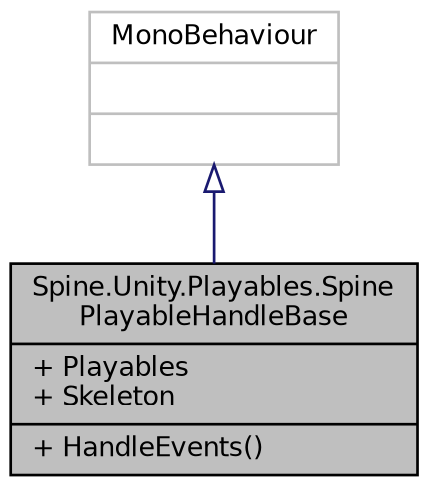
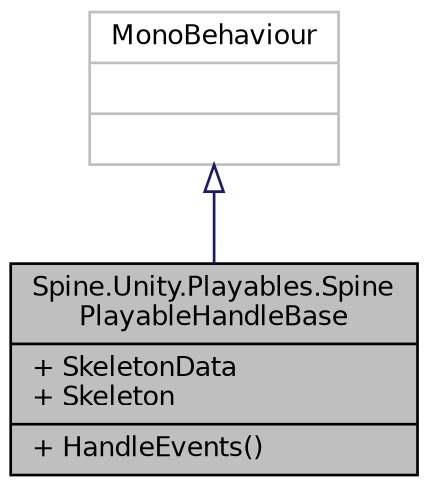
node "Spine.Unity.Playables.Spine": text "+ Playables" -> "+ SkeletonData"
